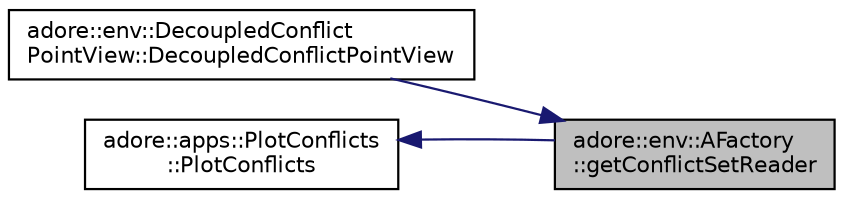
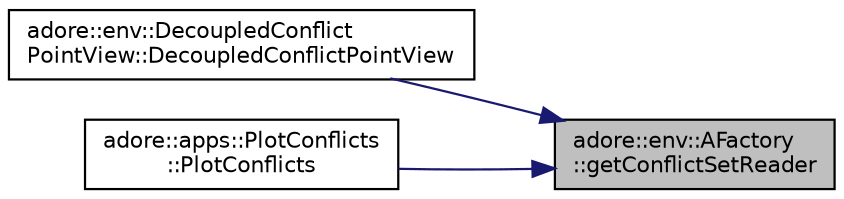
edge "adore::env::AFactory ::getConflictSetReader" -> "adore::apps::PlotConflicts ::PlotConflicts": reversed
